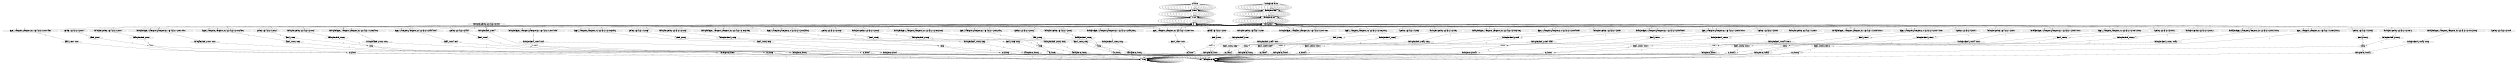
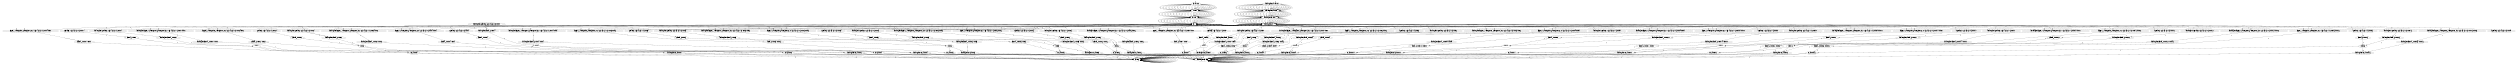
node "chmod +x UUU9": added
